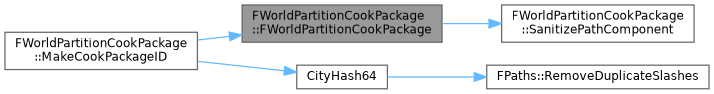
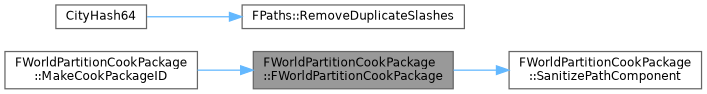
edge "FWorldPartitionCookPackage ::MakeCookPackageID" -> "CityHash64": removed
